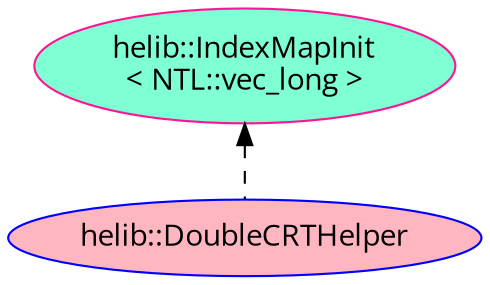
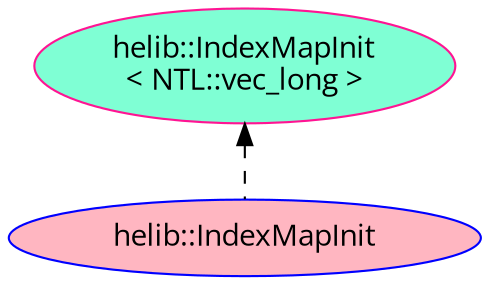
node "helib::DoubleCRTHelper": label "helib::DoubleCRTHelper" -> "helib::IndexMapInit"
